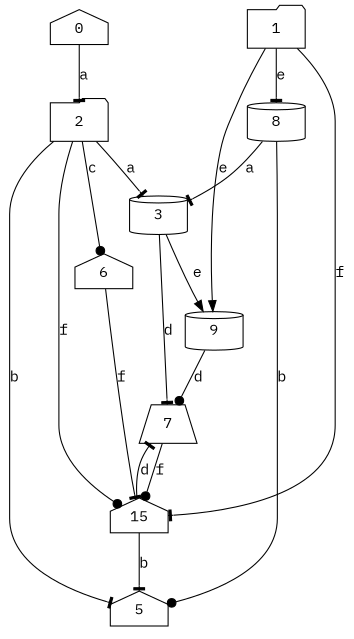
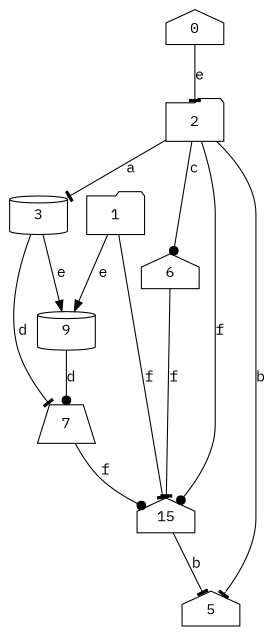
edge "0" -> "2": label "a" -> "e"
node "8": removed
edge "15" -> "7": removed, label "d"
